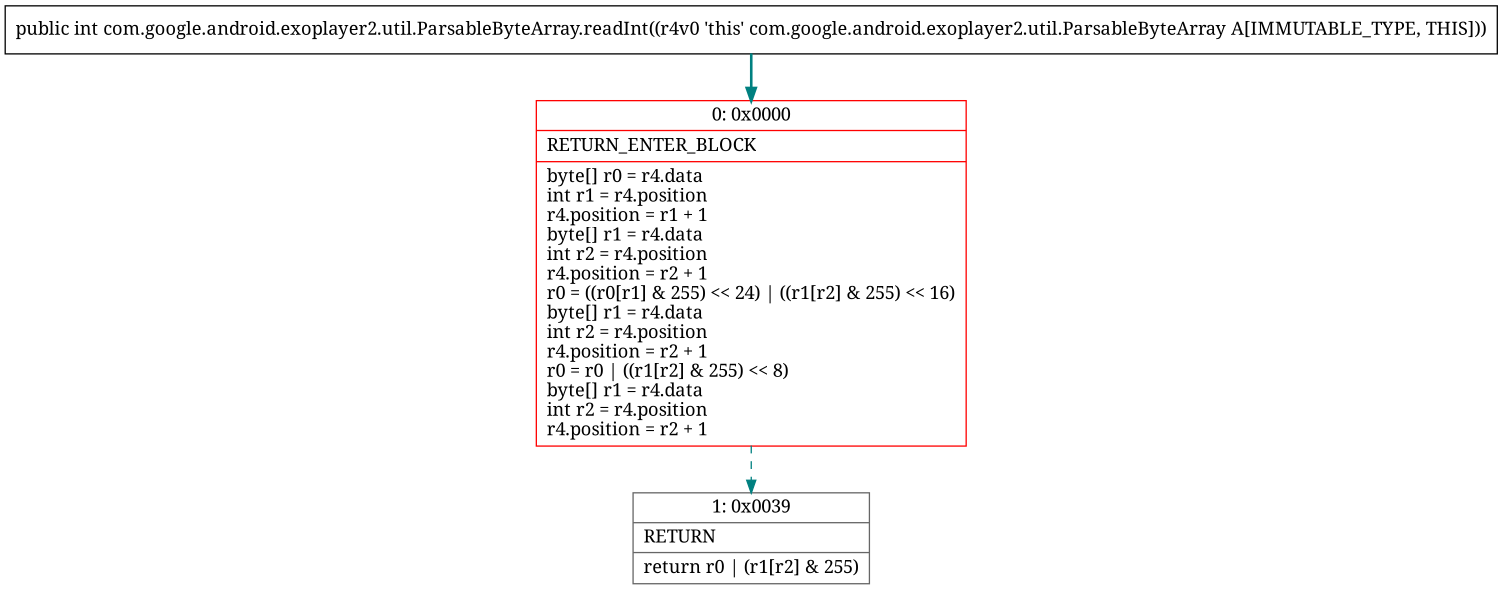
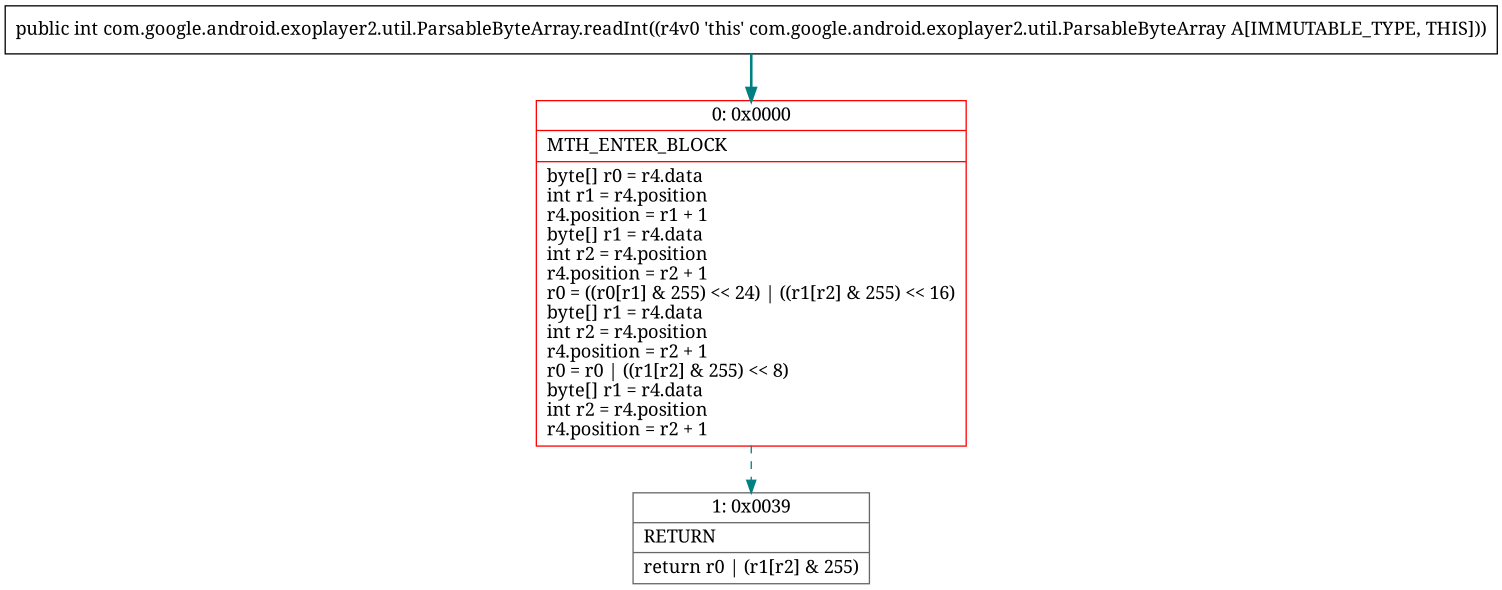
node "0: 0x0000": text "RETURN_ENTER_BLOCK" -> "MTH_ENTER_BLOCK"
